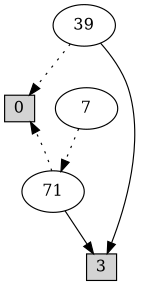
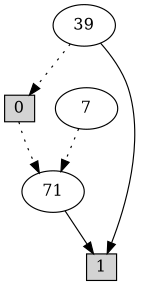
edge "71" -> "0": reversed
node "3": label "3" -> "1"
